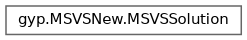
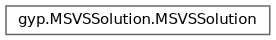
node "gyp.MSVSNew.MSVSSolution": label "gyp.MSVSNew.MSVSSolution" -> "gyp.MSVSSolution.MSVSSolution"
